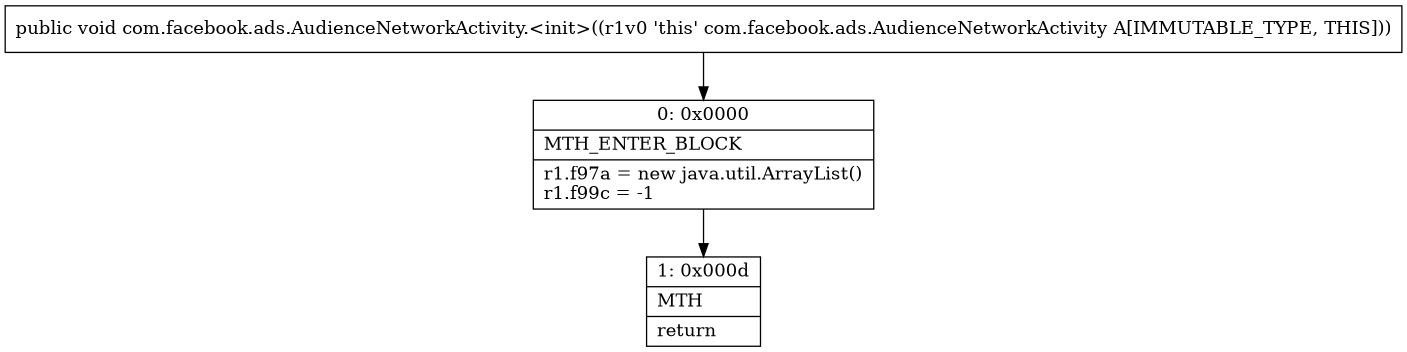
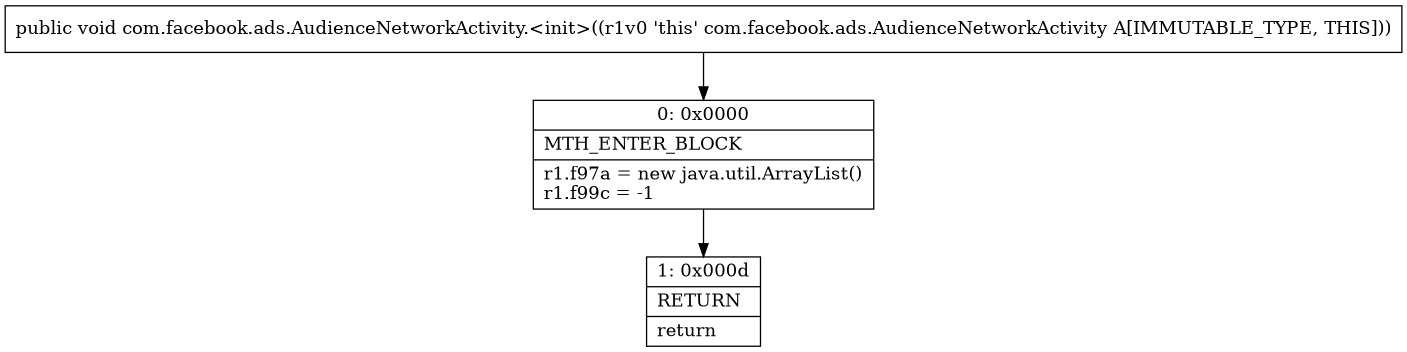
node "1: 0x000d": text "MTH" -> "RETURN"
